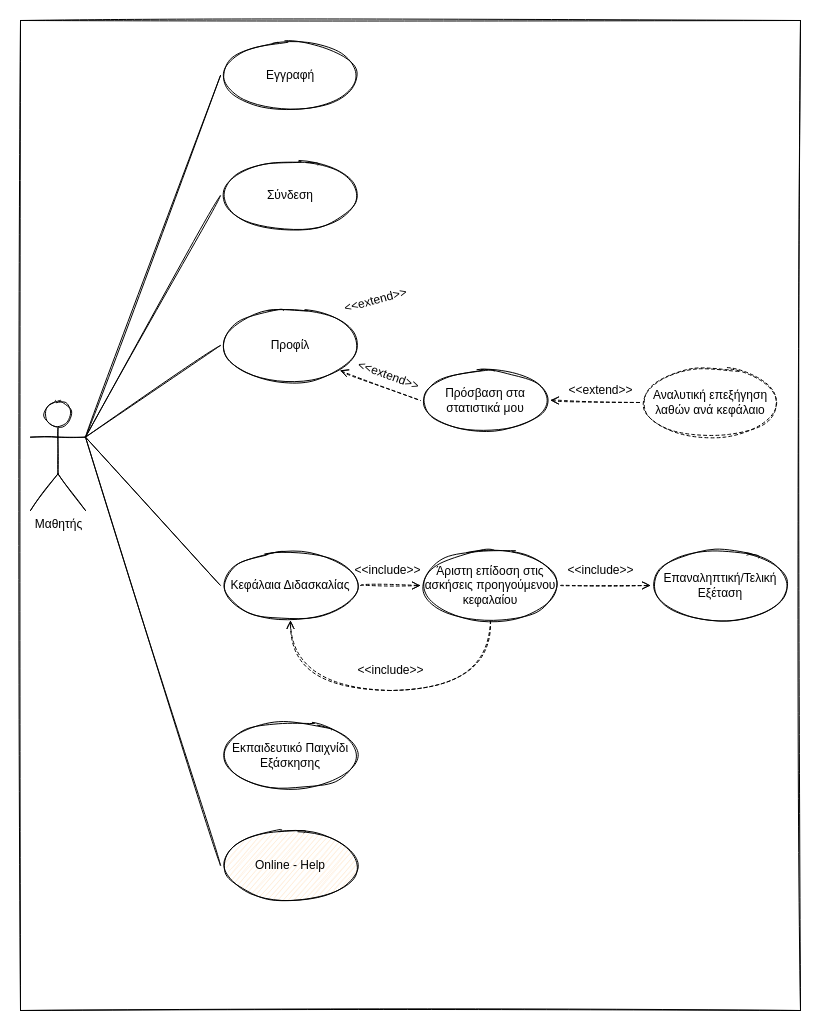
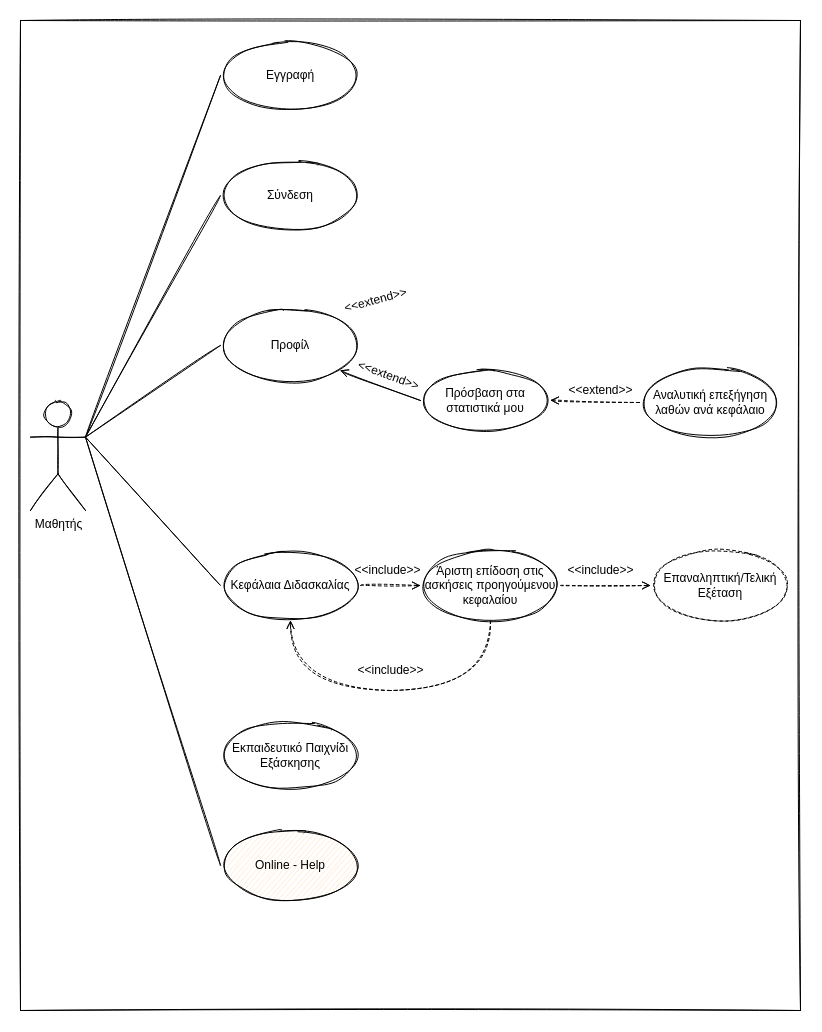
edge "Πρόσβαση στα στατιστικά μου" -> "Προφίλ": style dashed -> solid
node "Αναλυτική επεξήγηση λαθών ανά κεφάλαιο": style dashed -> solid
node "Επαναληπτική/Τελική Εξέταση": style solid -> dashed
